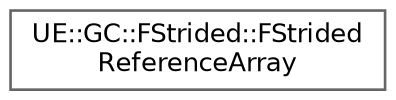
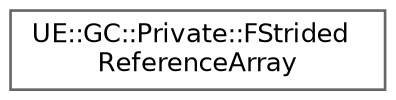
node "UE::GC::FStrided::FStrided ReferenceArray": label "UE::GC::FStrided::FStrided ReferenceArray" -> "UE::GC::Private::FStrided ReferenceArray"
